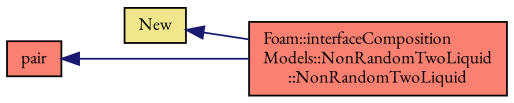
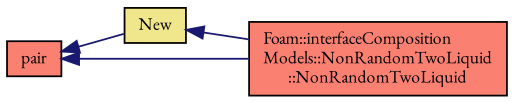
edge "New" -> "pair": added
